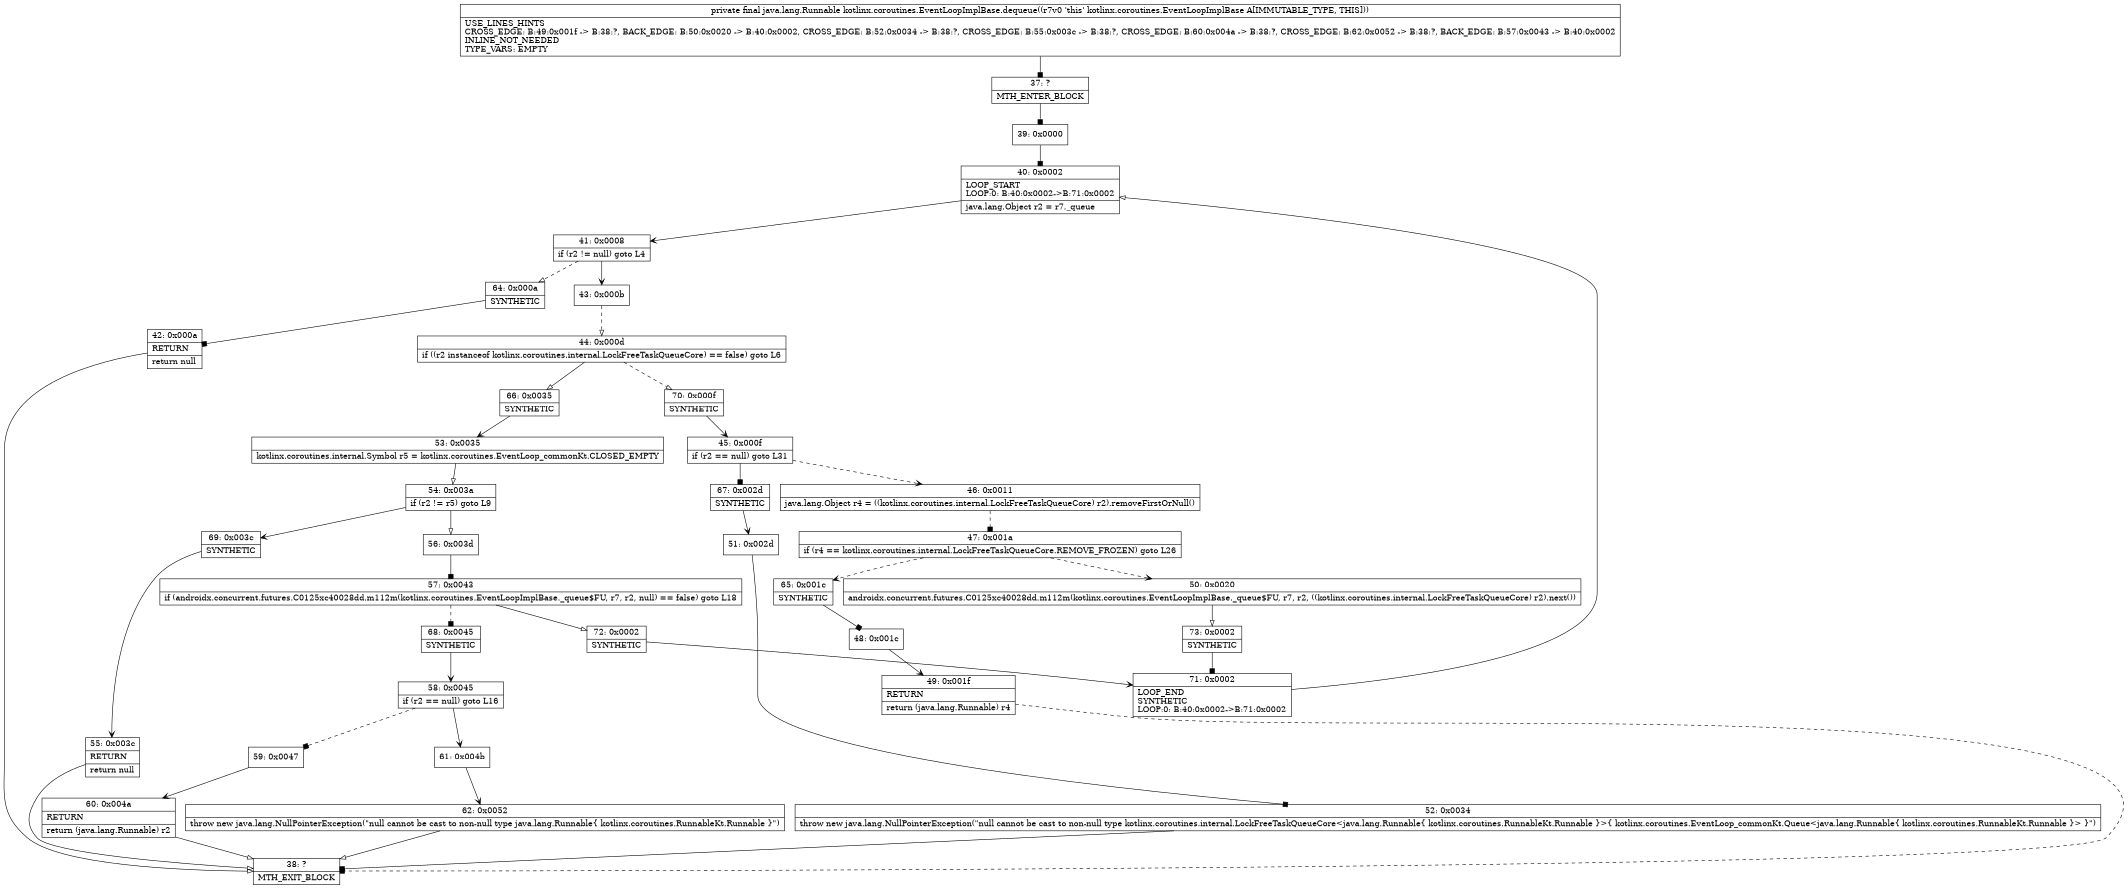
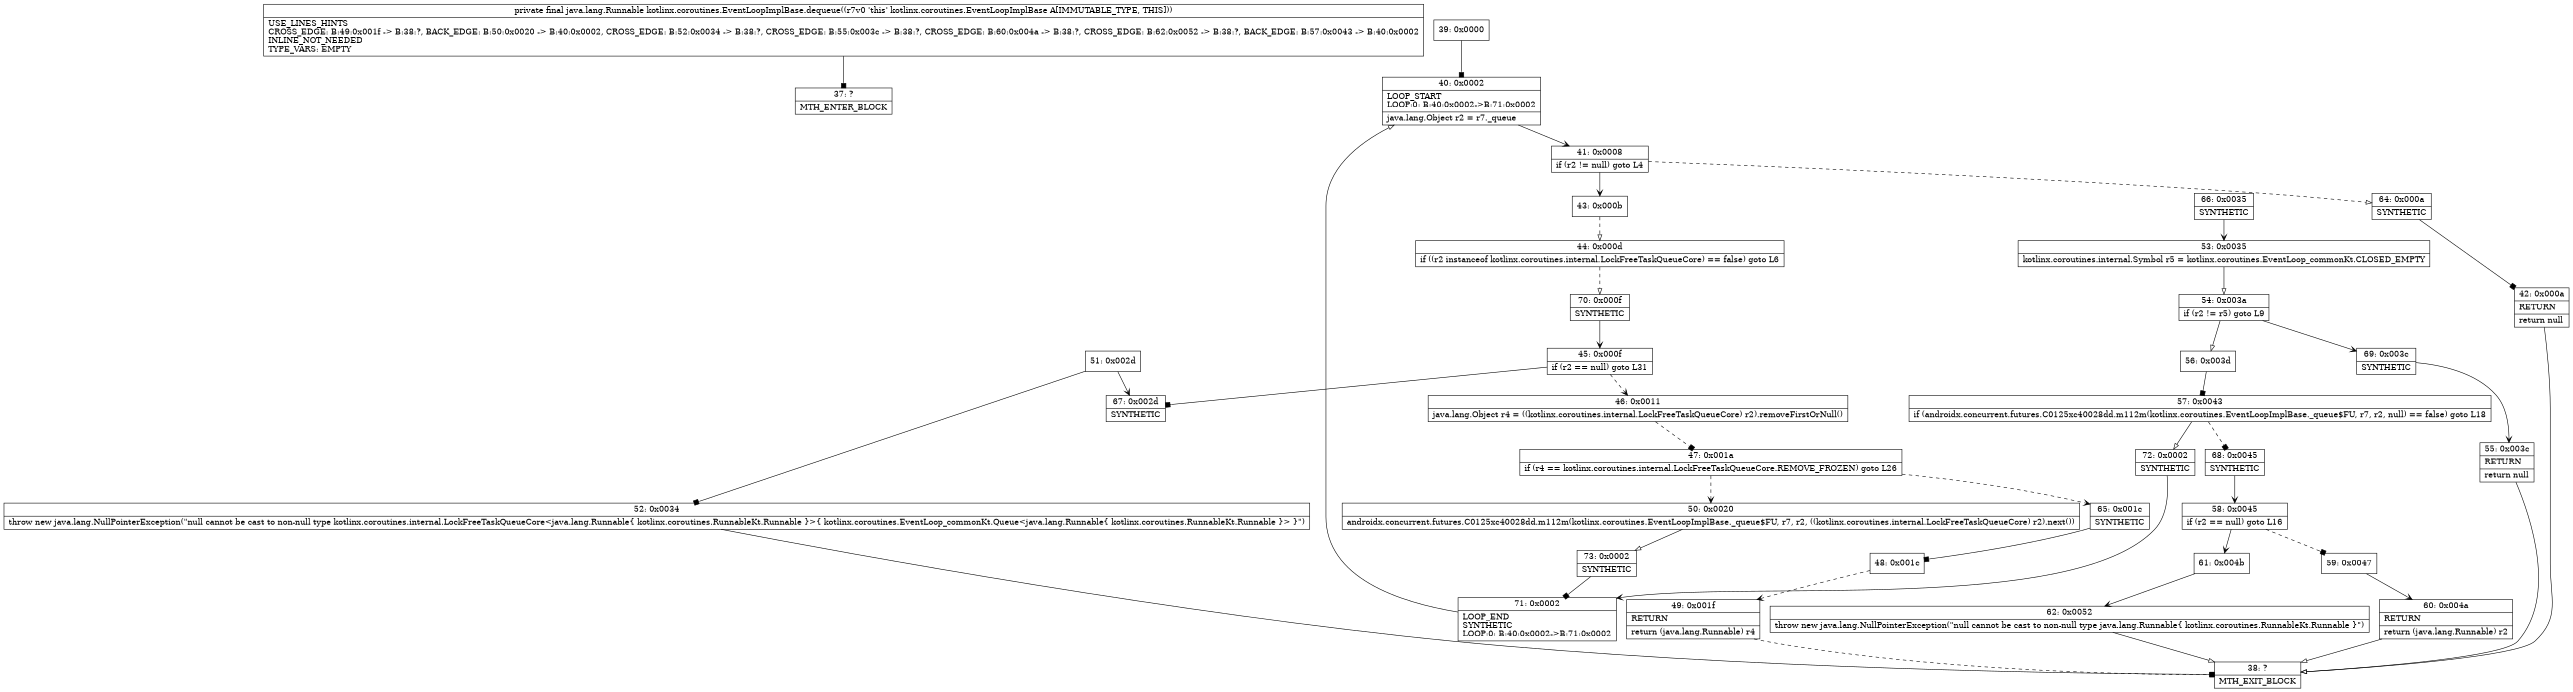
edge "37: ?" -> "39: 0x0000": removed
edge "44: 0x000d" -> "66: 0x0035": removed
edge "67: 0x002d" -> "51: 0x002d": reversed
edge "48: 0x001c" -> "49: 0x001f": style solid -> dashed
